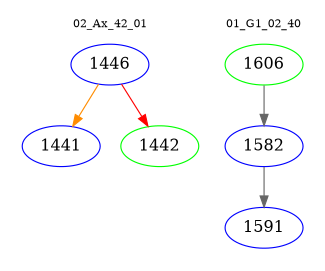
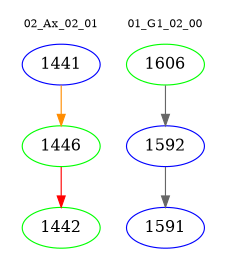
cluster "02_Ax_42_01": label "02_Ax_42_01" -> "02_Ax_02_01"
cluster "01_G1_02_40": label "01_G1_02_40" -> "01_G1_02_00"
node "1446": color blue -> green
edge "1446" -> "1441": reversed
node "1582": label "1582" -> "1592"
